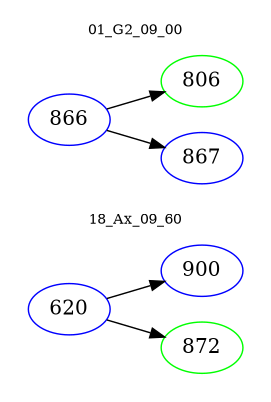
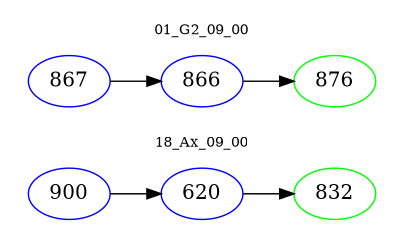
node "806": label "806" -> "876"
edge "866" -> "867": reversed
cluster "18_Ax_09_60": label "18_Ax_09_60" -> "18_Ax_09_00"
edge "620" -> "900": reversed
node "872": label "872" -> "832"
